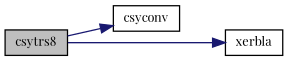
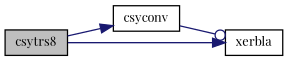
edge "csyconv" -> "xerbla": added
